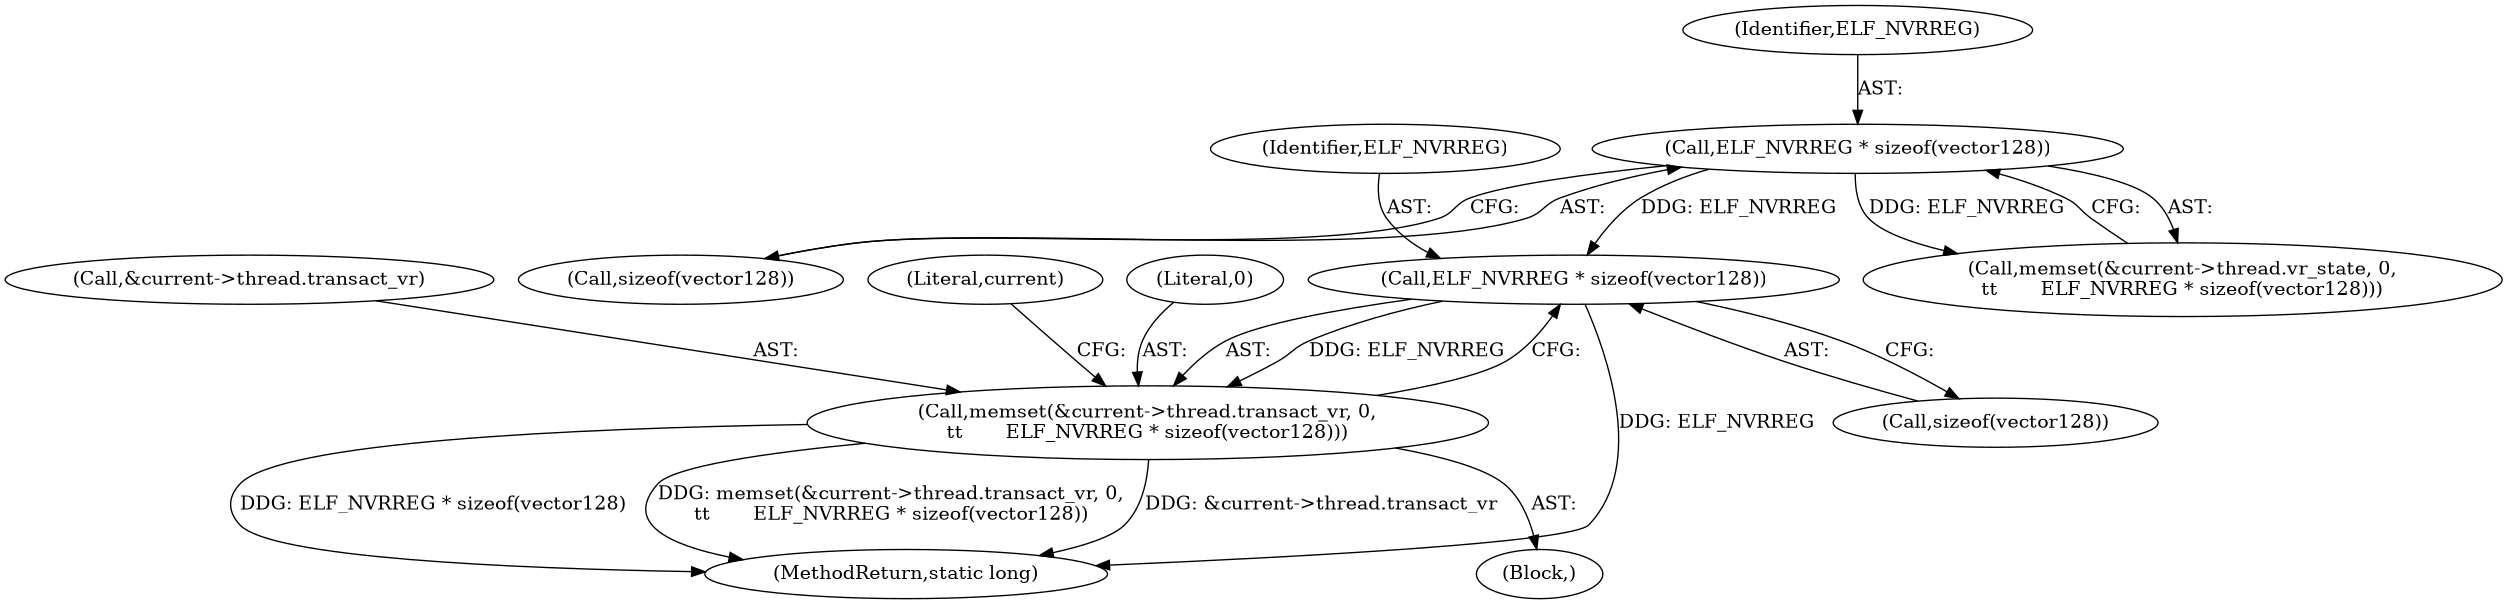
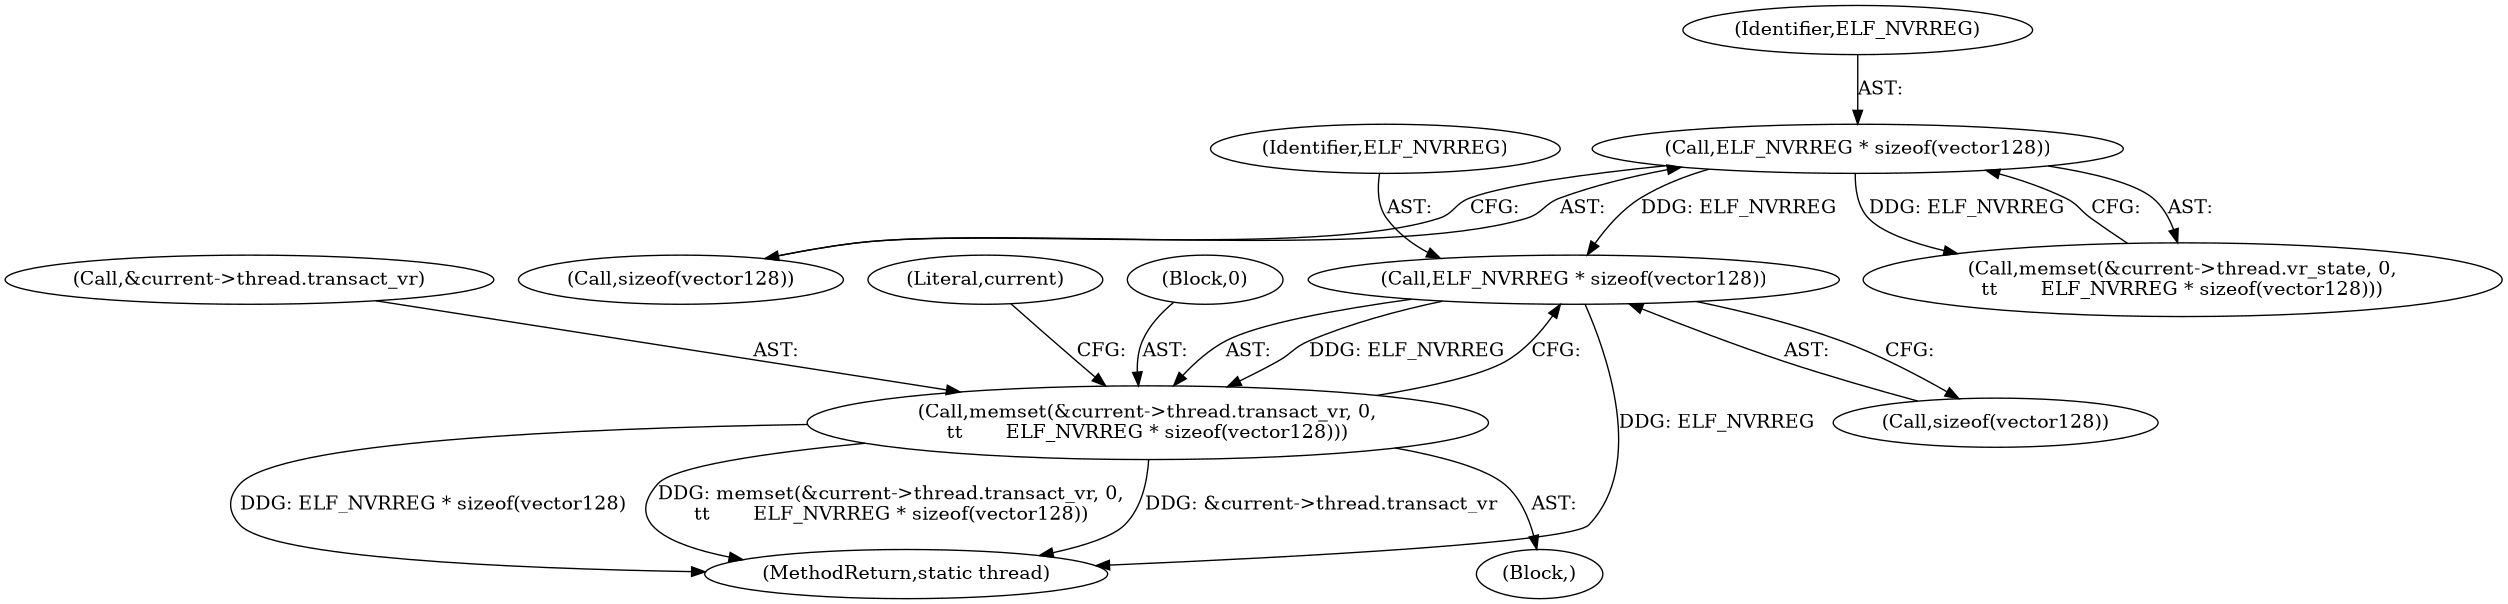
node "(Literal,0)": label "(Literal,0)" -> "(Block,0)"
node "(MethodReturn,static long)": label "(MethodReturn,static long)" -> "(MethodReturn,static thread)"
